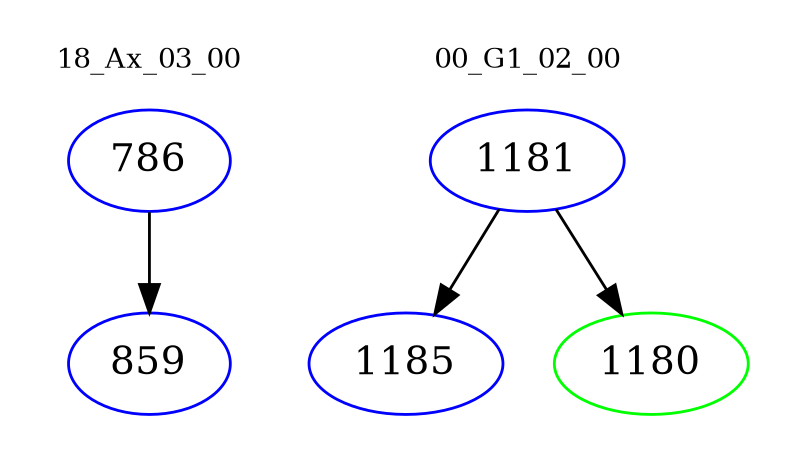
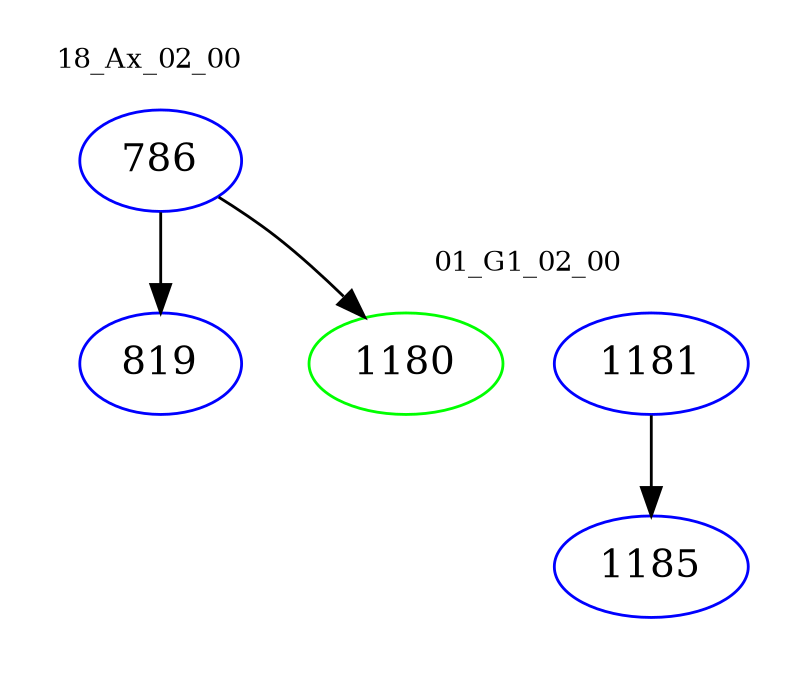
cluster "18_Ax_03_00": label "18_Ax_03_00" -> "18_Ax_02_00"
cluster "00_G1_02_00": label "00_G1_02_00" -> "01_G1_02_00"
edge "1181" -> "1180": now "786" -> "1180"
node "859": label "859" -> "819"
